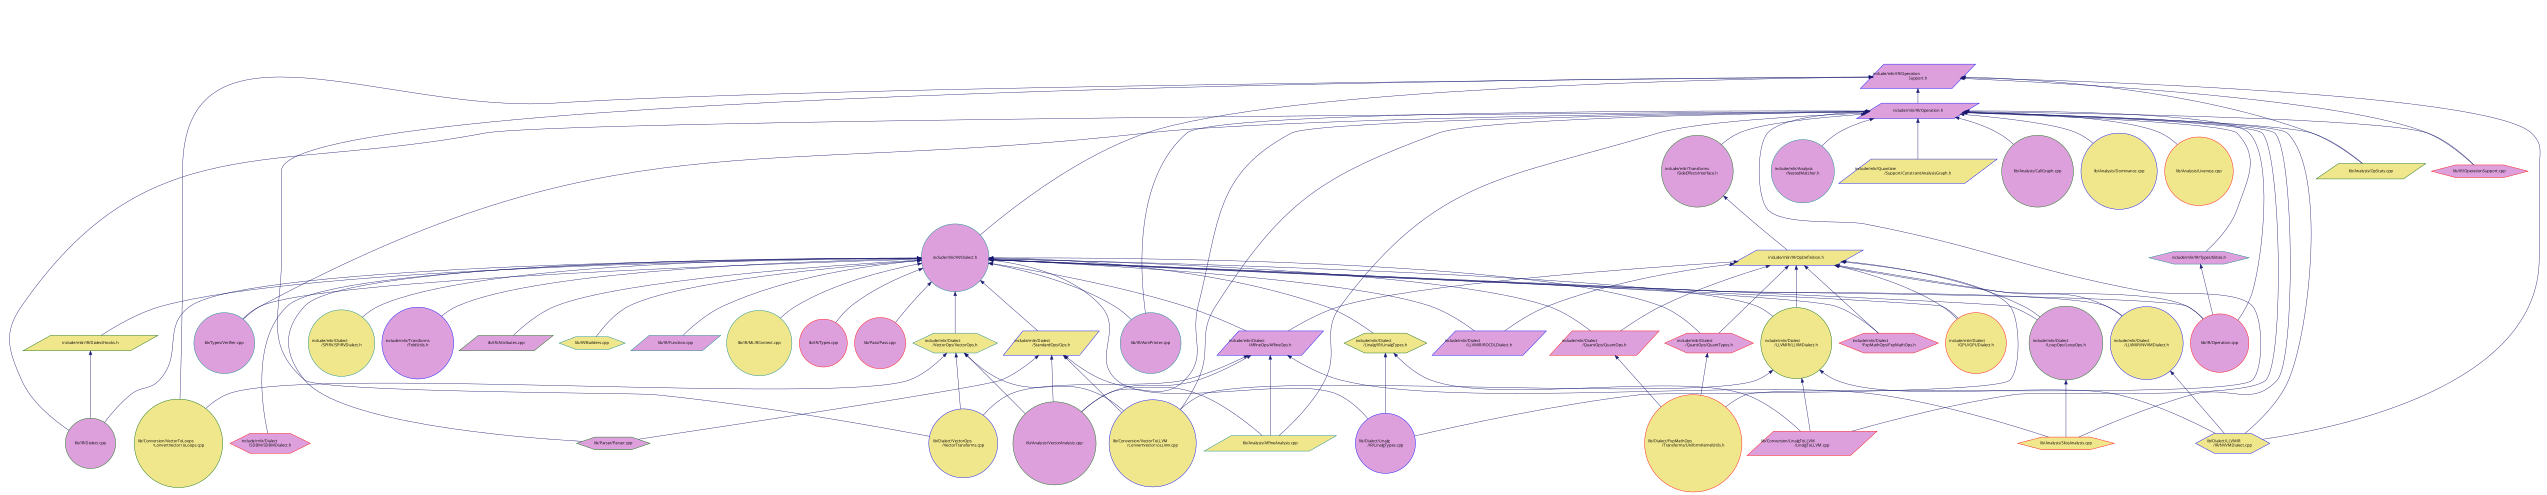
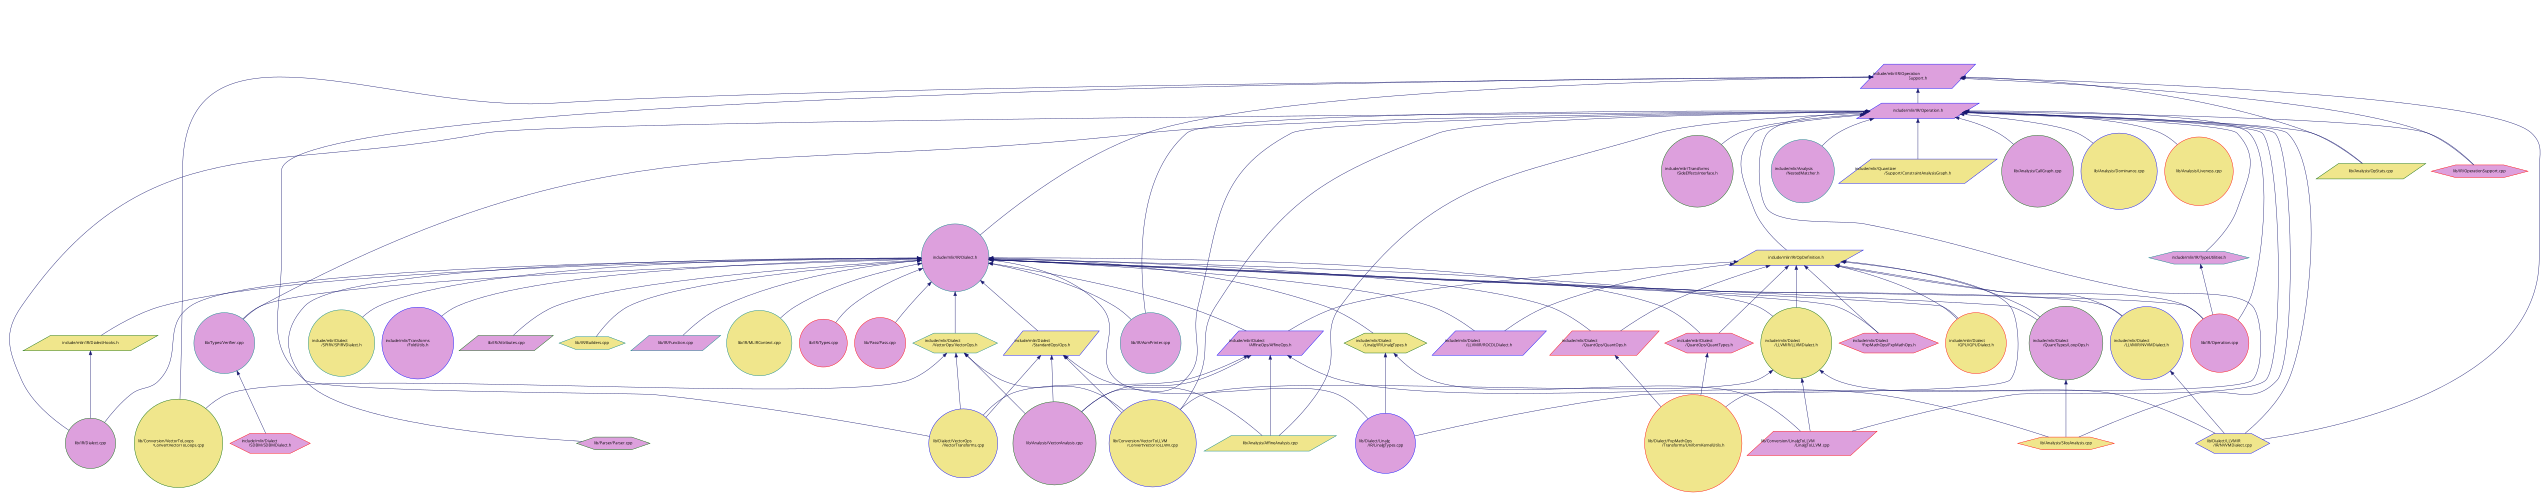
edge "include/mlir/IR/OpDefinition.h" -> "include/mlir/Transforms /SideEffectsInterface.h": now "include/mlir/IR/OpDefinition.h" -> "include/mlir/IR/Operation.h"
edge "include/mlir/Dialect /SDBM/SDBMDialect.h" -> "include/mlir/IR/Dialect.h": now "include/mlir/Dialect /SDBM/SDBMDialect.h" -> "lib/Types/Verifier.cpp"
node "include/mlir/Dialect /LoopOps/LoopOps.h": label "include/mlir/Dialect /LoopOps/LoopOps.h" -> "include/mlir/Dialect /QuantTypes/LoopOps.h"
edge "lib/Parser/Parser.cpp" -> "include/mlir/Dialect /StandardOps/Ops.h": now "lib/Dialect/VectorOps /VectorTransforms.cpp" -> "include/mlir/Dialect /StandardOps/Ops.h"
